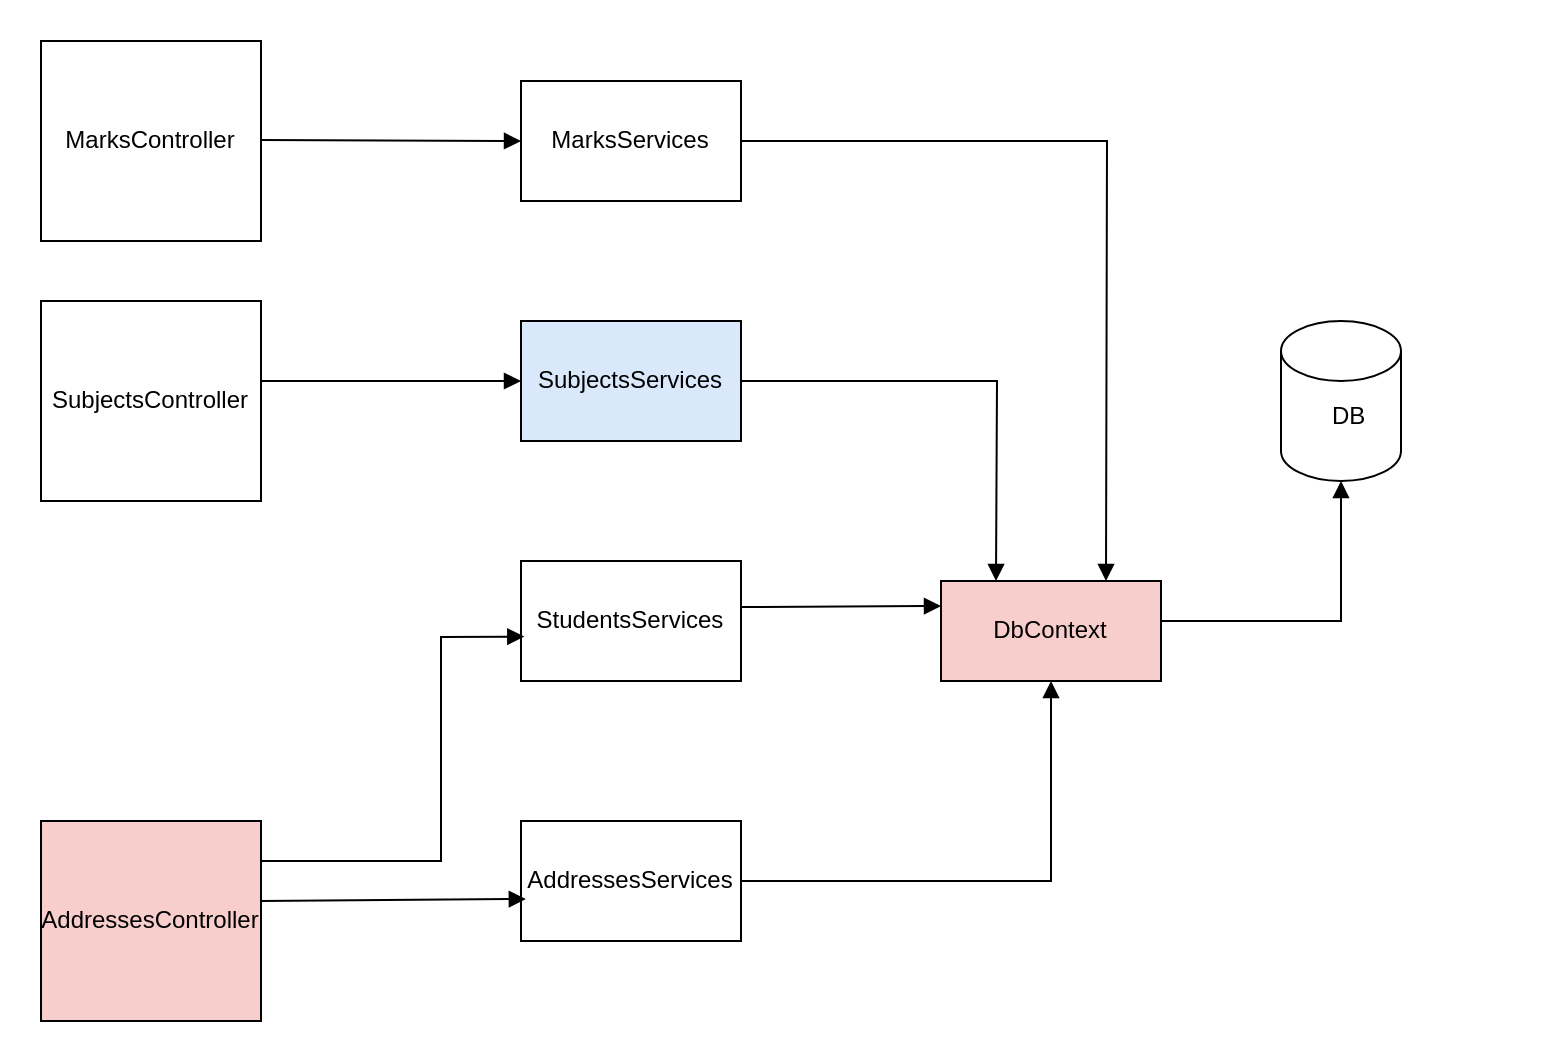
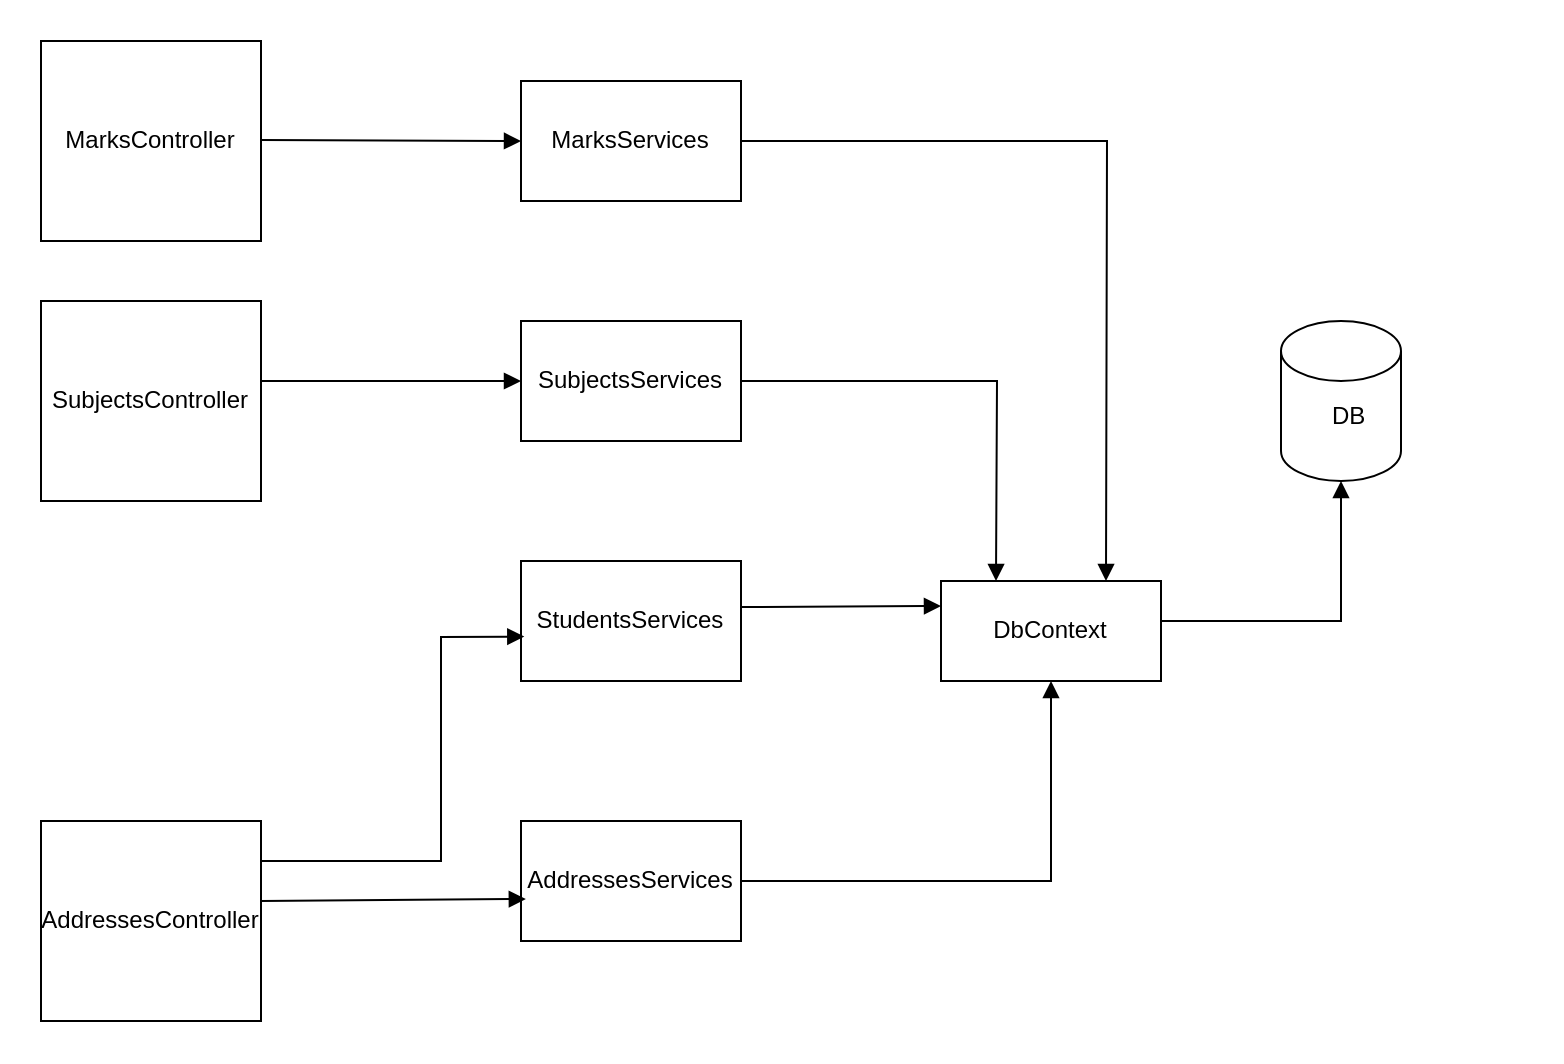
node "SubjectsServices": fillcolor #dae8fc -> #ffffff
node "DbContext": fillcolor #f8cecc -> #ffffff
node "AddressesController": fillcolor #f8cecc -> #ffffff
